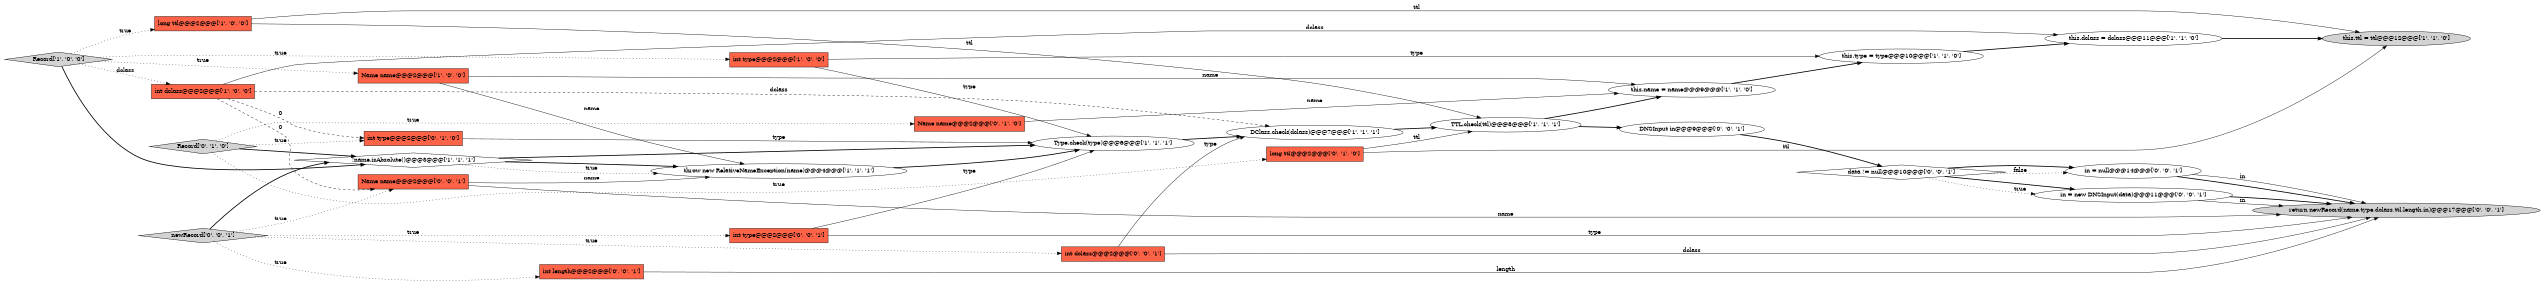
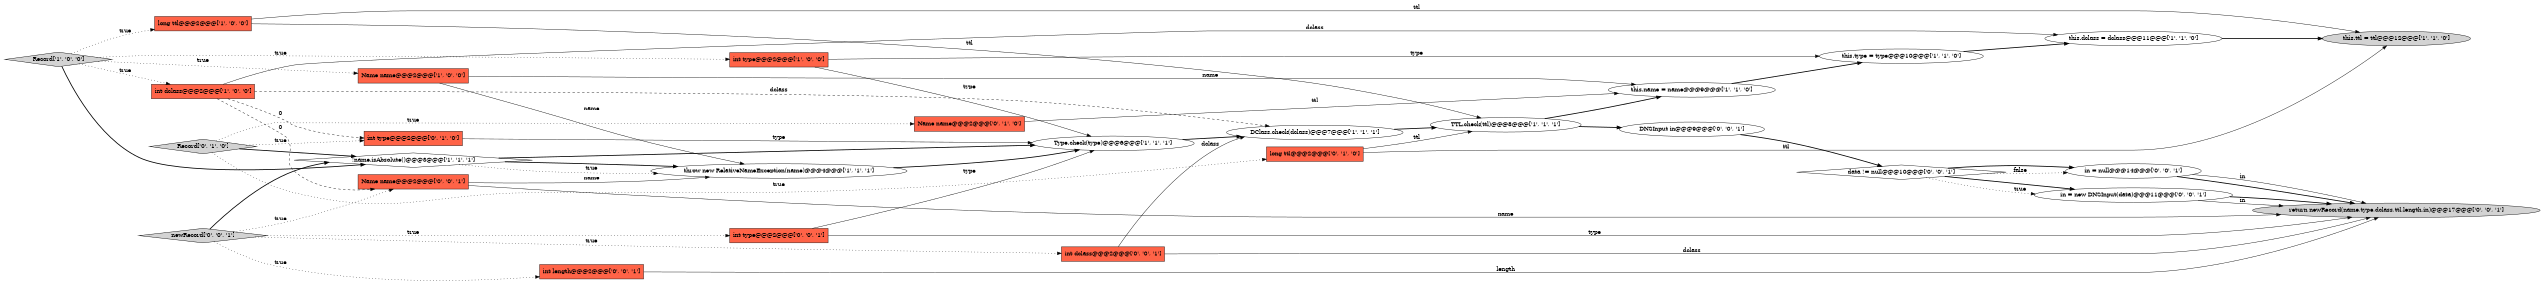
edge "Record['1', '0', '0']" -> "int dclass@@@2@@@['1', '0', '0']": label "dclass" -> "true"
edge "Name name@@@2@@@['0', '1', '0']" -> "this.name = name@@@9@@@['1', '1', '0']": label "name" -> "ttl"
edge "int dclass@@@2@@@['0', '0', '1']" -> "DClass.check(dclass)@@@7@@@['1', '1', '1']": label "type" -> "dclass"
